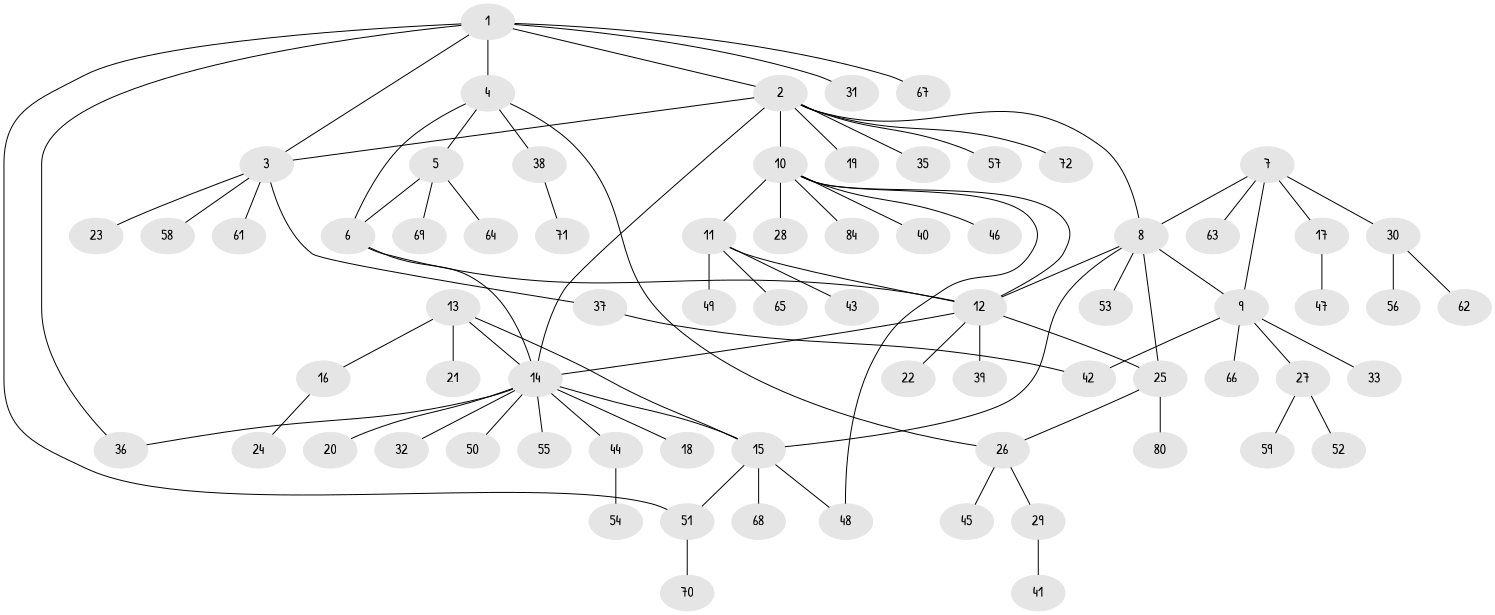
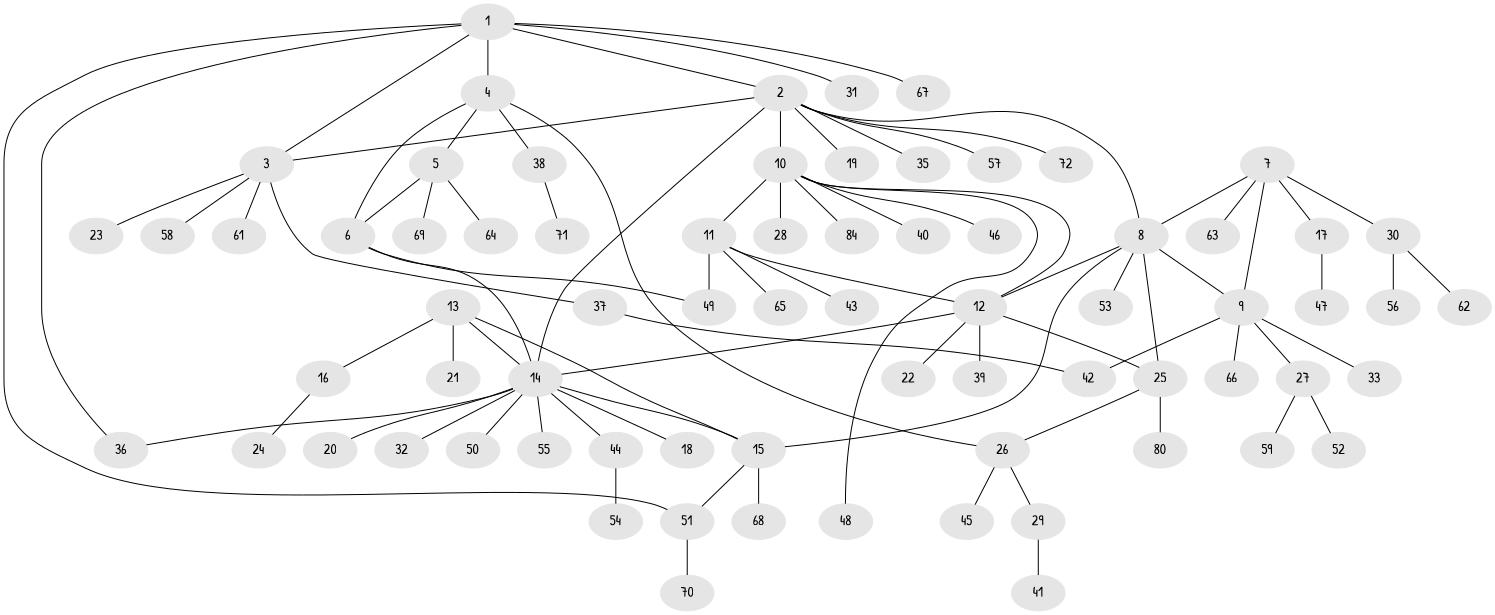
edge "6" -- "12": now "6" -- "49"
edge "15" -- "48": removed
